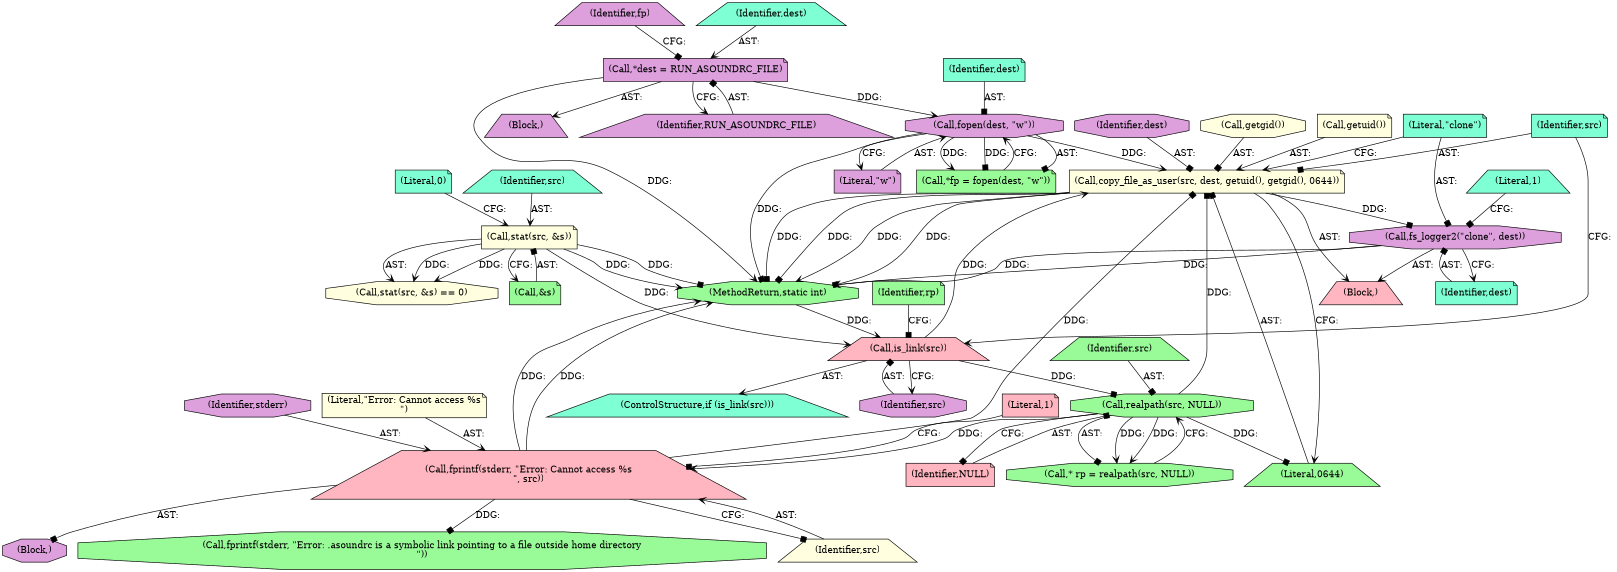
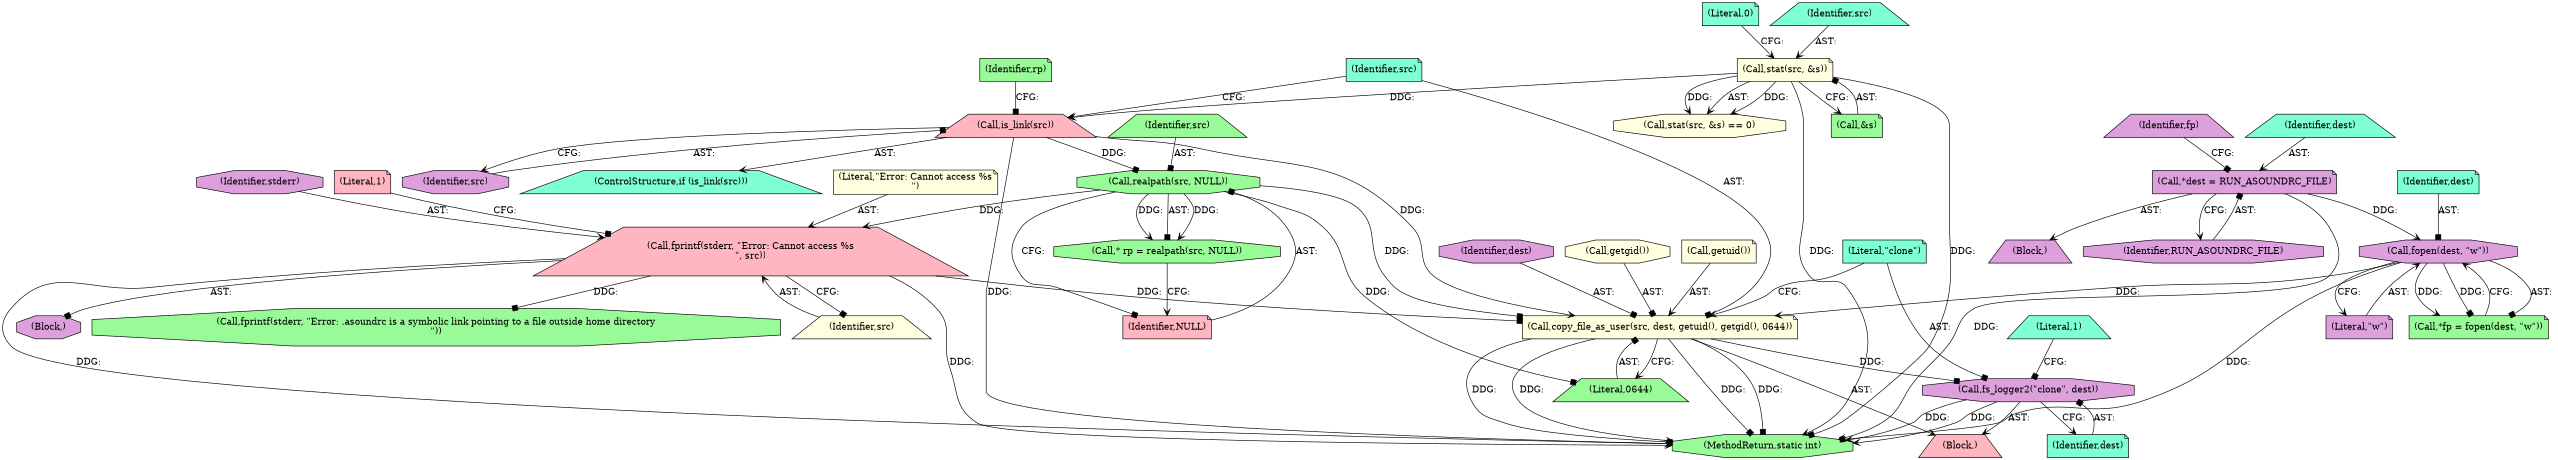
node "(Identifier,RUN_ASOUNDRC_FILE)": shape trapezium -> octagon
edge "(MethodReturn,static int)" -> "(Call,is_link(src))": reversed
edge "(Call,* rp = realpath(src, NULL))" -> "(Call,realpath(src, NULL))": now "(Call,* rp = realpath(src, NULL))" -> "(Identifier,NULL)"
